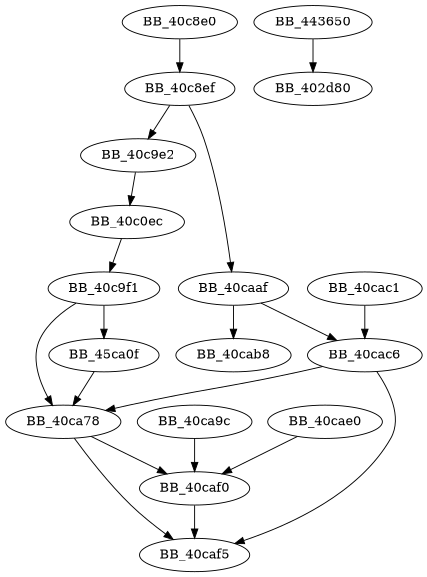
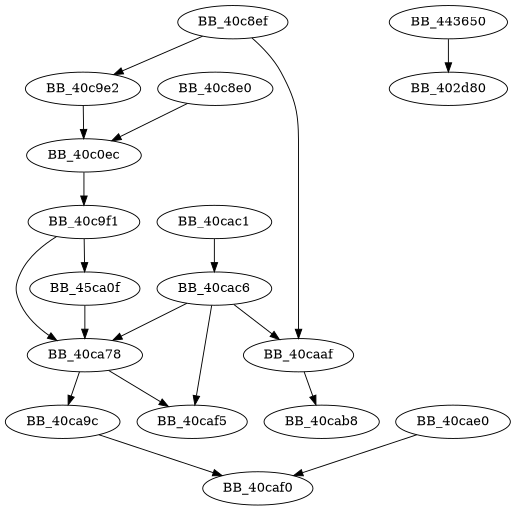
edge "BB_40c8e0" -> "BB_40c8ef": now "BB_40c8e0" -> "BB_40c0ec"
edge "BB_40caaf" -> "BB_40cac6": reversed
edge "BB_40ca78" -> "BB_40caf0": now "BB_40ca78" -> "BB_40ca9c"
edge "BB_40caf0" -> "BB_40caf5": removed
